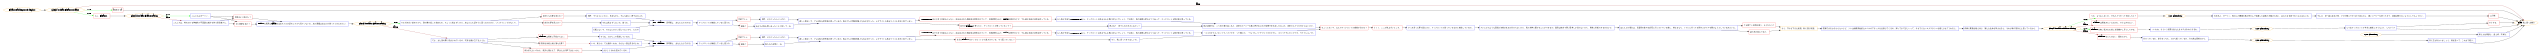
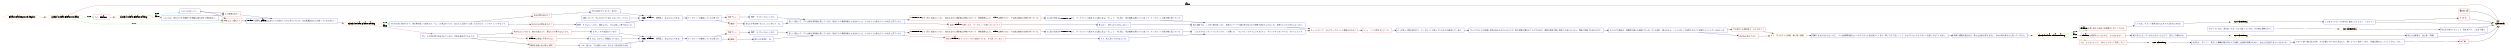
edge "Check boolean EleanorDreams" -> "[無視する]": now "Check boolean EleanorDreams" -> "昨晩はよく眠れた？"
node "Chat 私に届く状態.": label "Chat 私に届く状態." -> "Chat ends."
node "私の支えとなってくれると分かっただけで、安心して眠れるわ。": added
node "Eleanorをとらせない。親友だから。": removed
